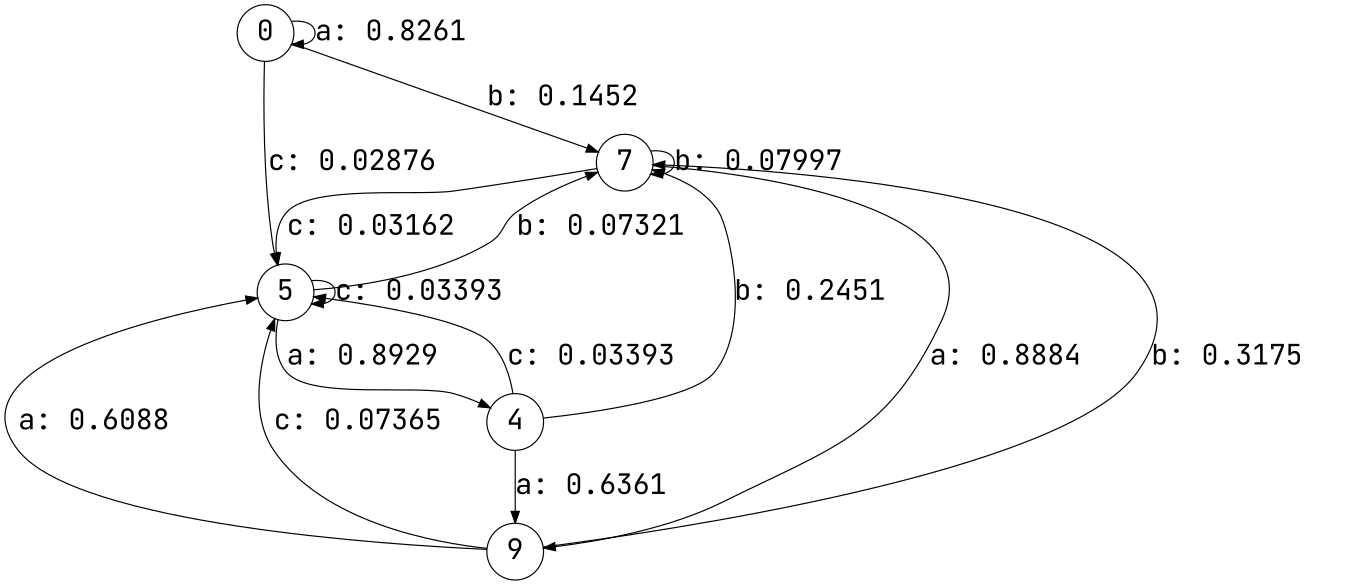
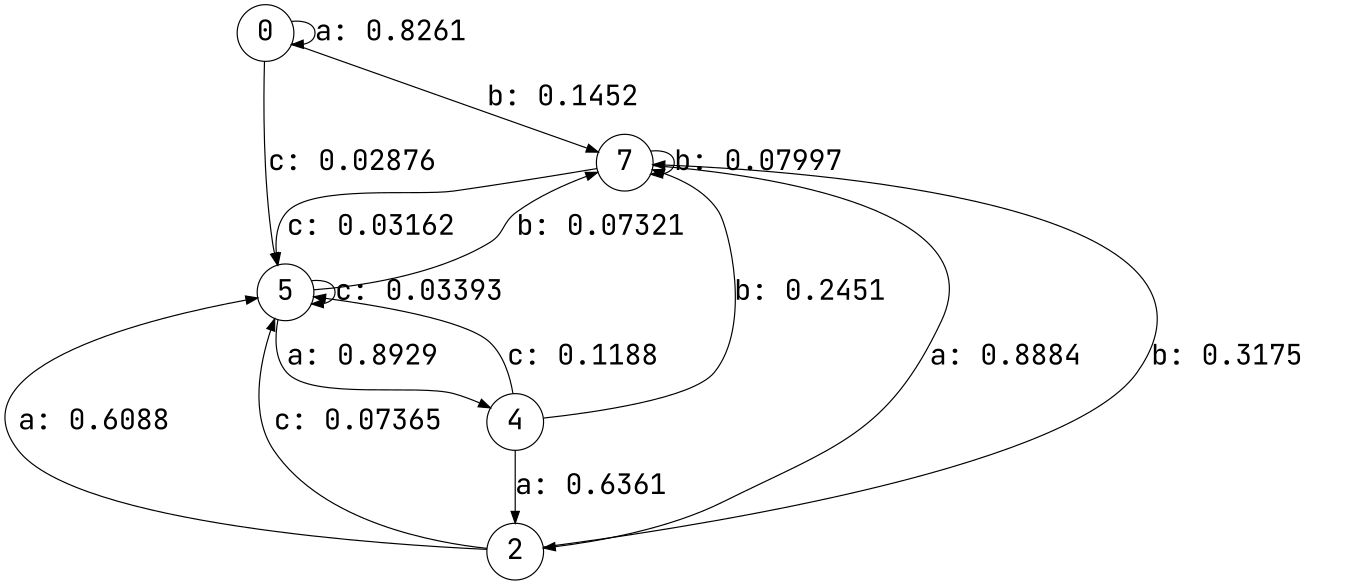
edge "4" -> "5": label "c: 0.03393  " -> "c: 0.1188   "
node "9": label "9" -> "2"
